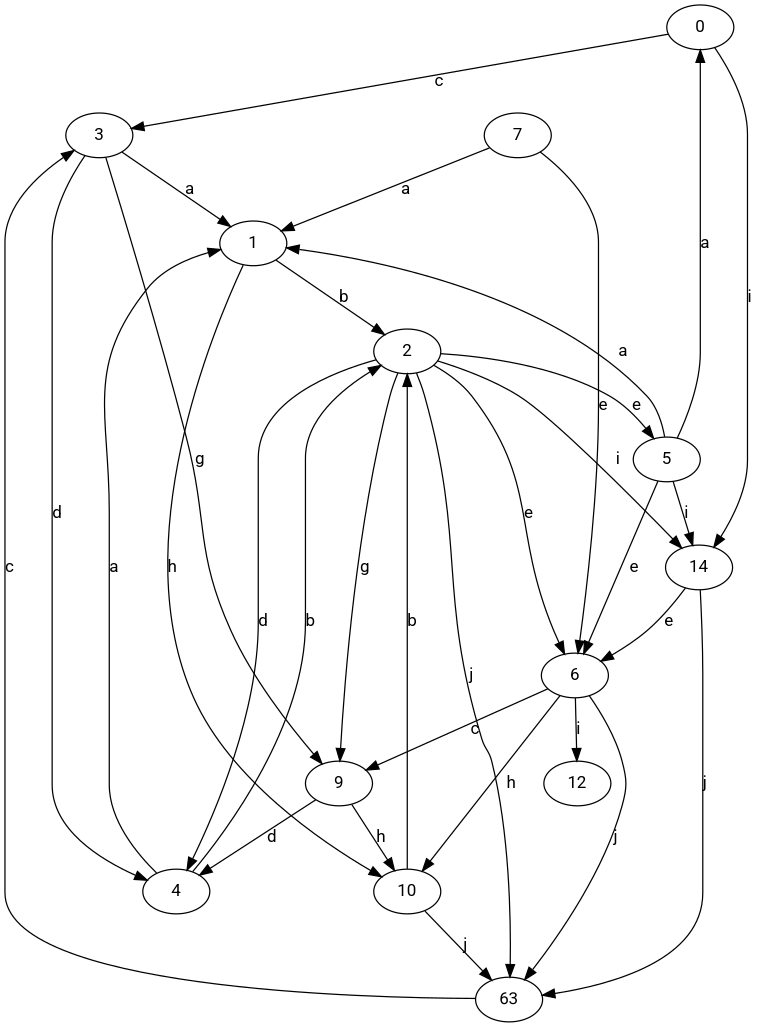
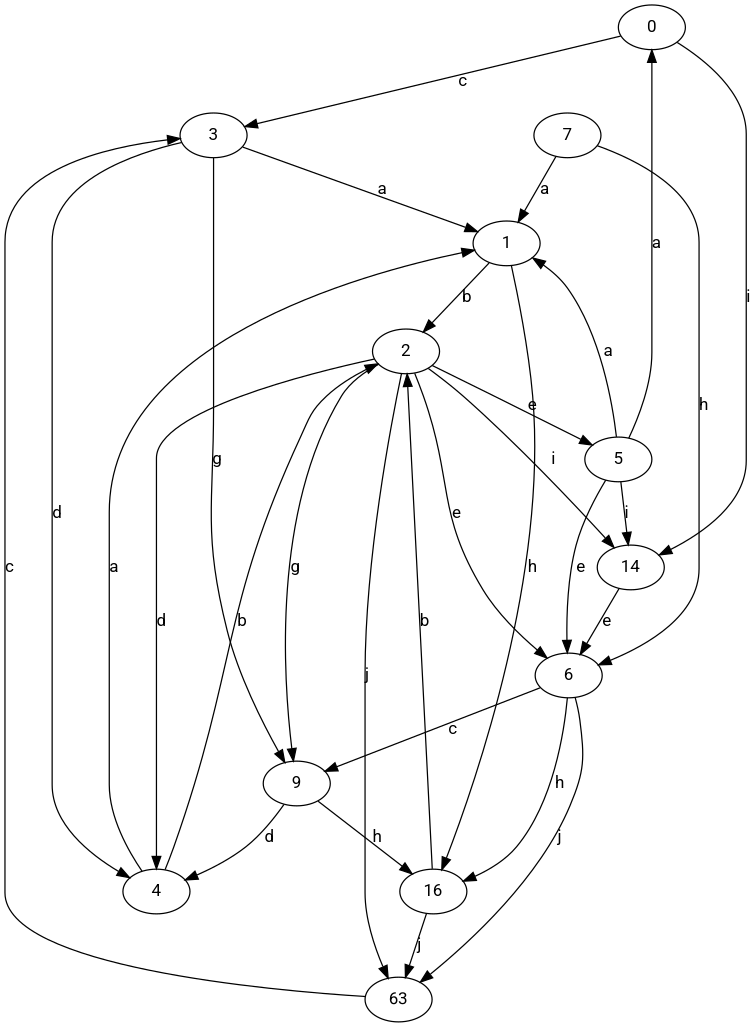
edge "7" -> "6": label "e" -> "h"
node "12": removed
edge "14" -> "63": removed, label "j"
node "10": label "10" -> "16"
